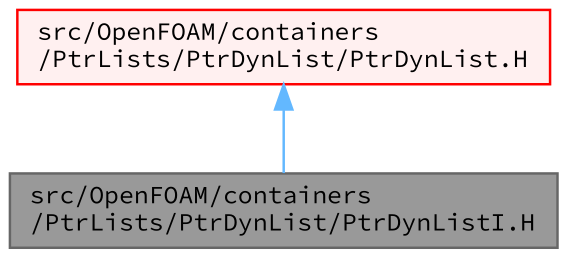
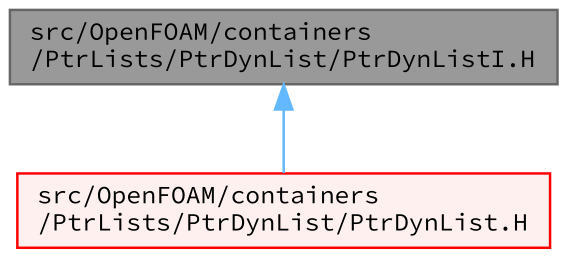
edge "src/OpenFOAM/containers /PtrLists/PtrDynList/PtrDynListI.H" -> "src/OpenFOAM/containers /PtrLists/PtrDynList/PtrDynList.H": reversed
